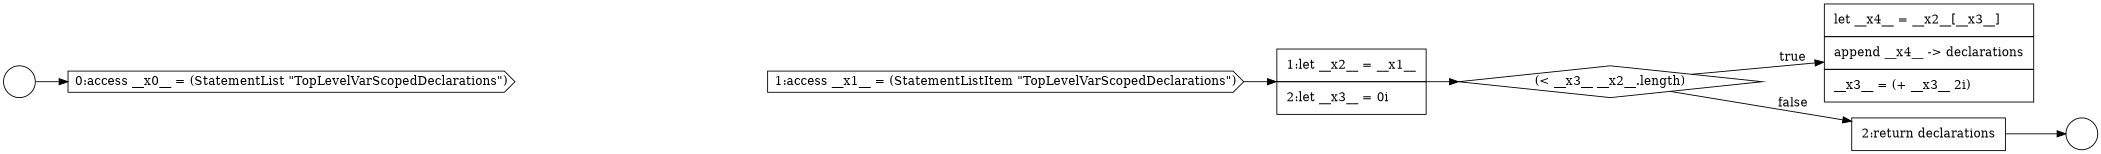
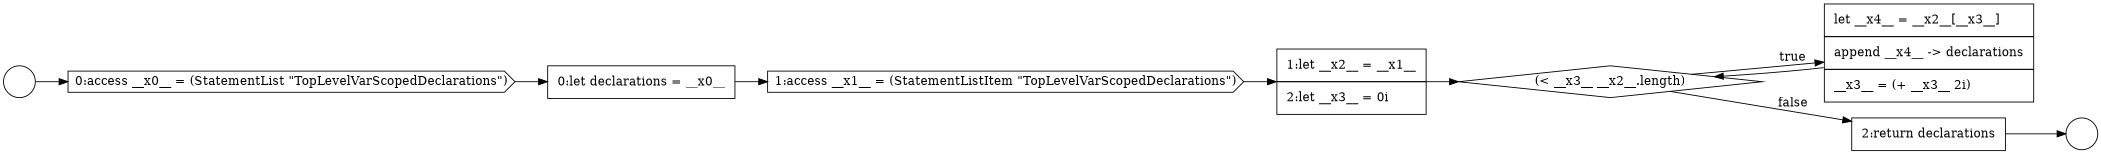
edge "let __x4__ = __x2__[__x3__]" -> "(< __x3__ __x2__.length)": added
node "0:let declarations = __x0__": added
